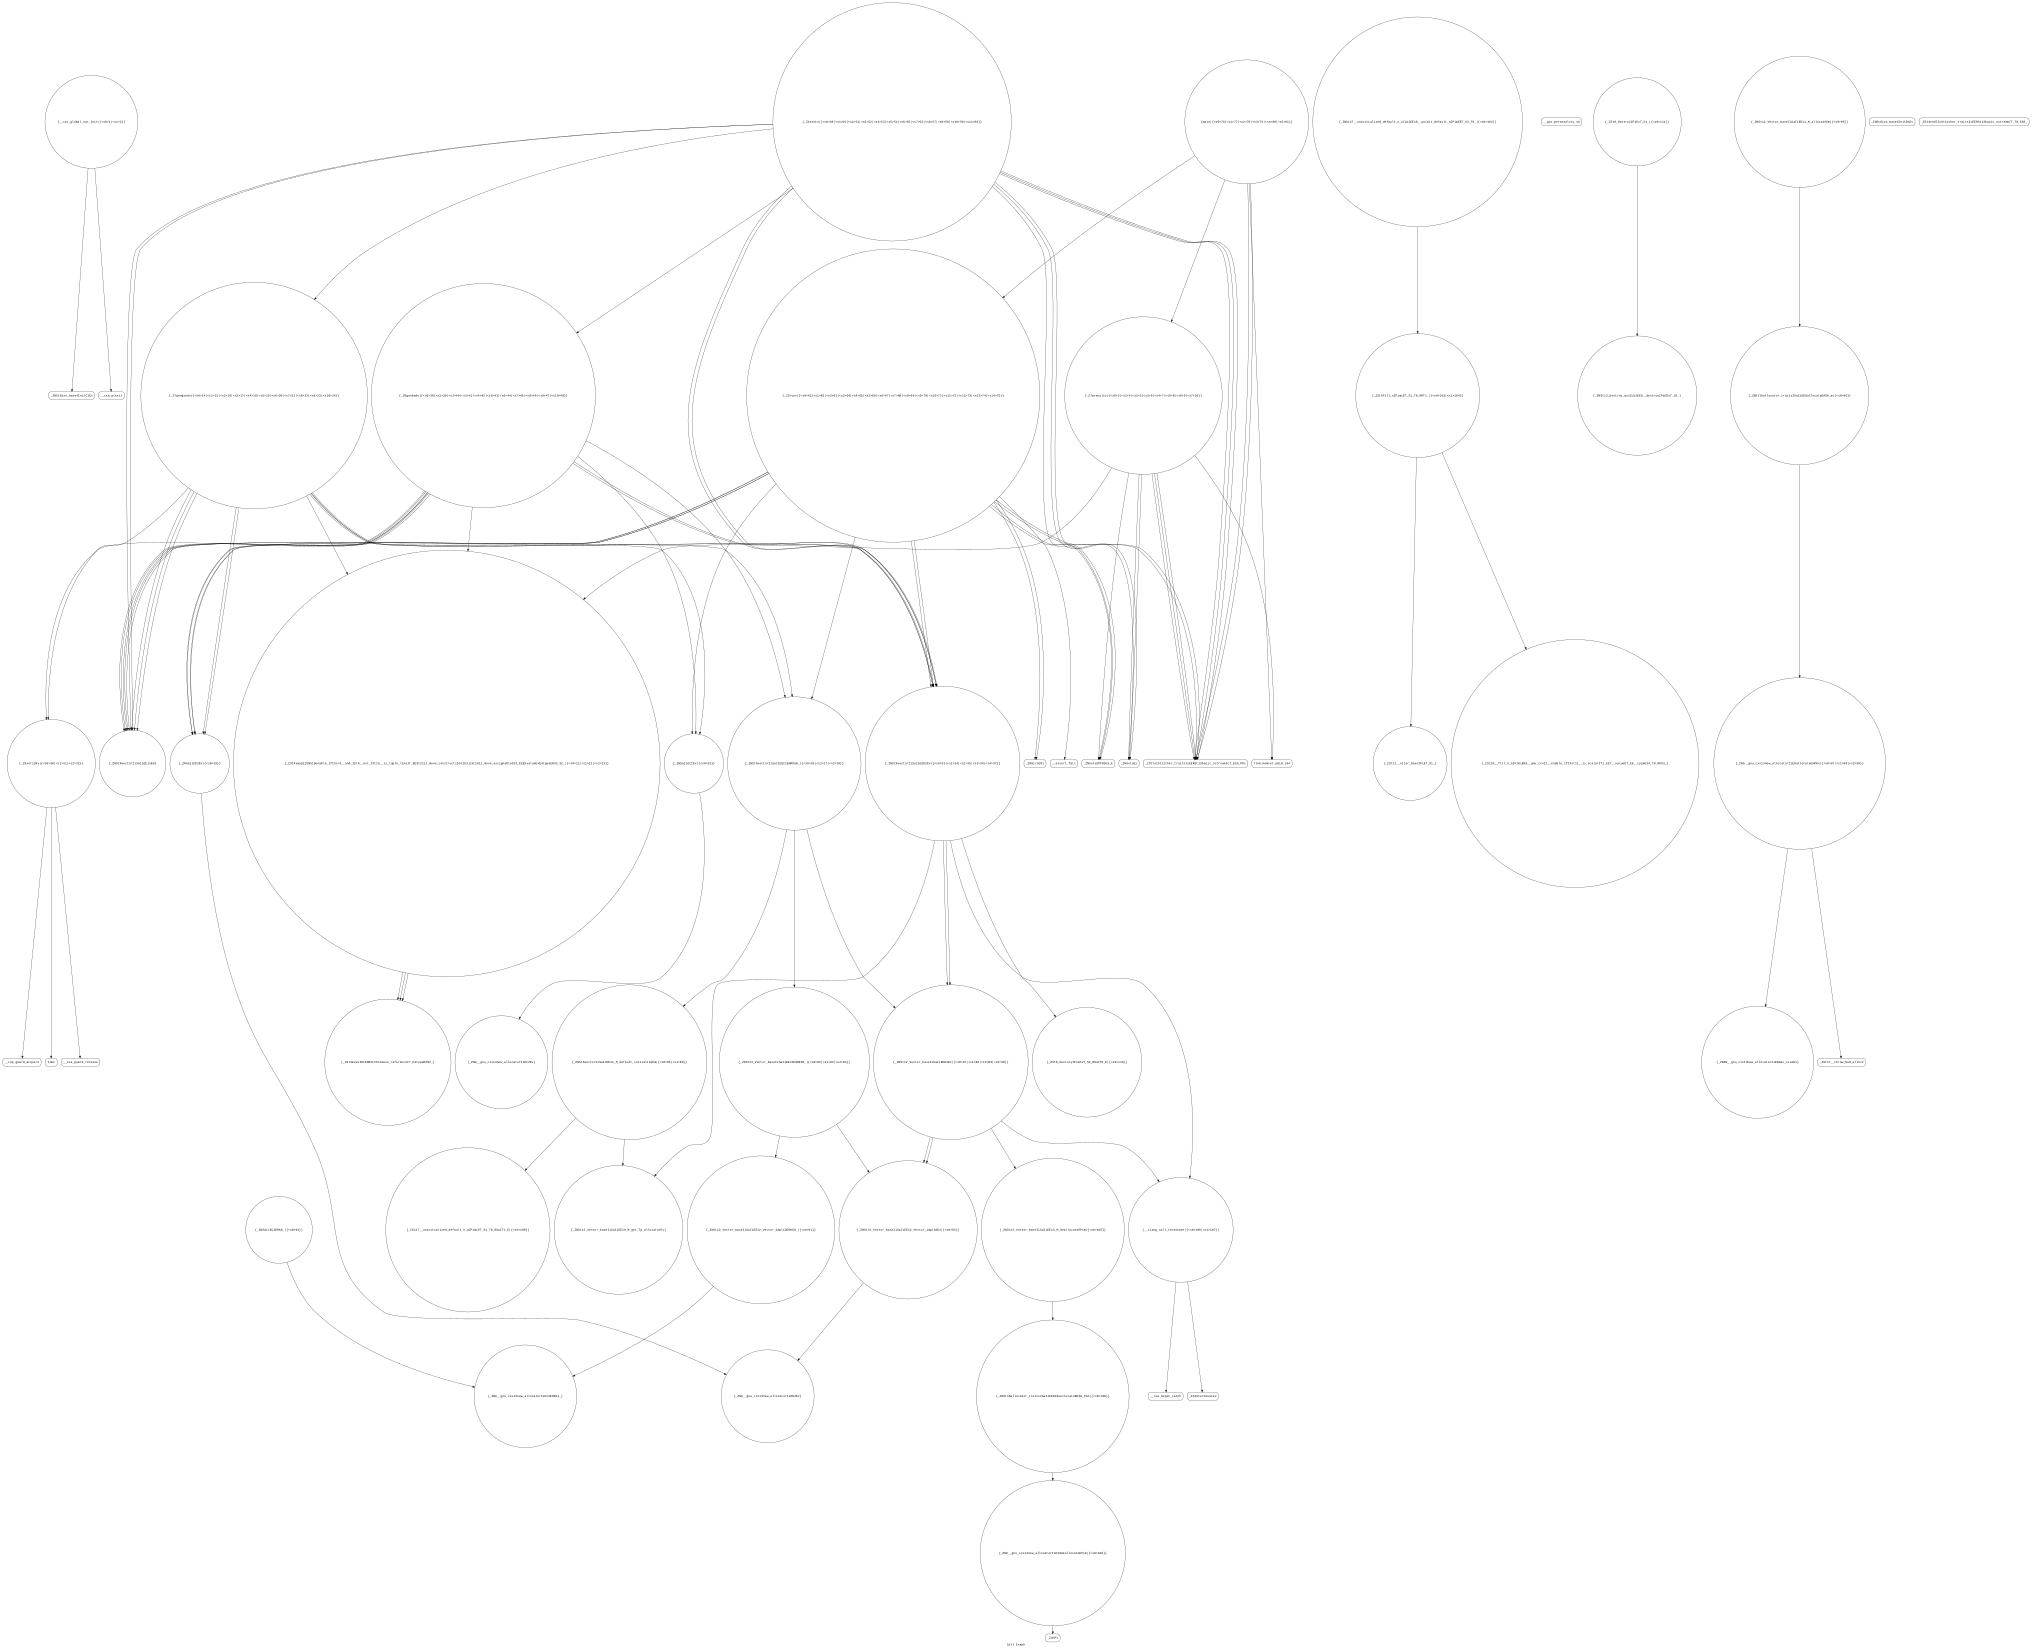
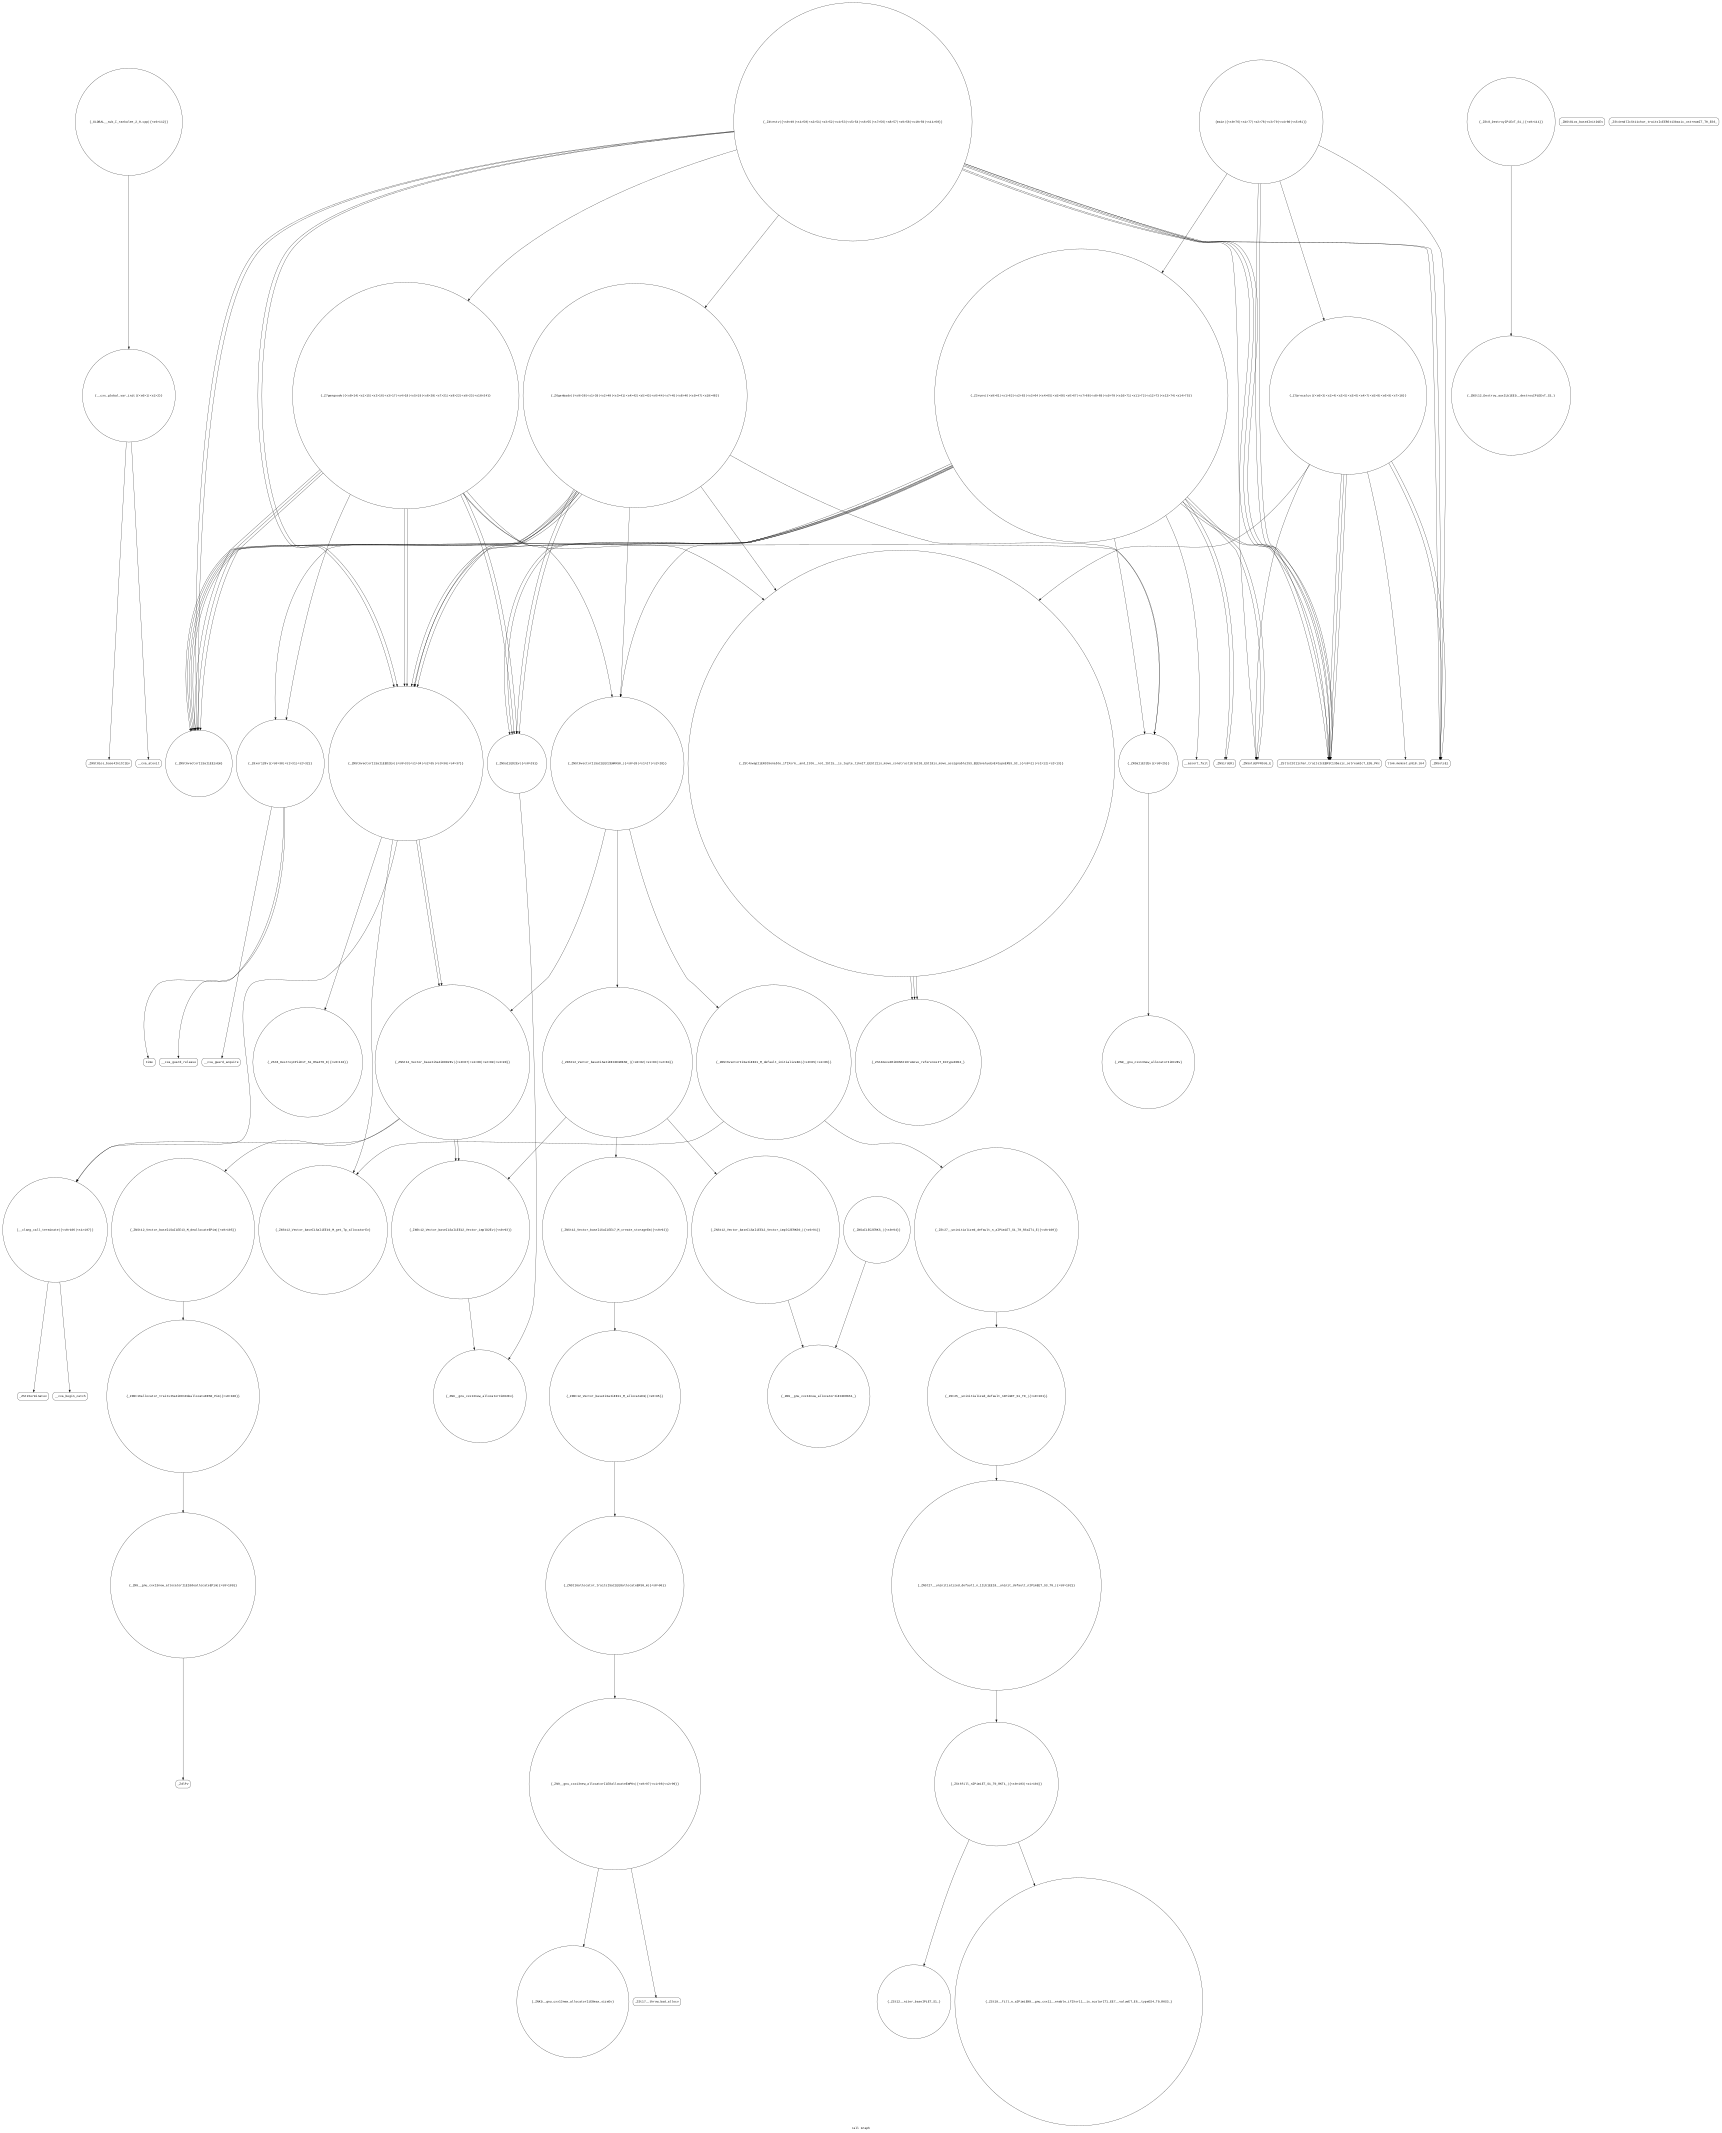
node "{_GLOBAL__sub_I_rankalee_2_0.cpp|{<s0>112}}": added
node "__gxx_personality_v0": removed
edge "{main|{<s0>76|<s1>77|<s2>78|<s3>79|<s4>80|<s5>81}}" -> "llvm.memset.p0i8.i64": now "{main|{<s0>76|<s1>77|<s2>78|<s3>79|<s4>80|<s5>81}}" -> "_ZNSolsEi"
node "{_ZNSt12_Vector_baseIiSaIiEE17_M_create_storageEm|{<s0>92}}": added
node "{_ZSt25__uninitialized_default_nIPimET_S1_T0_|{<s0>101}}": added
